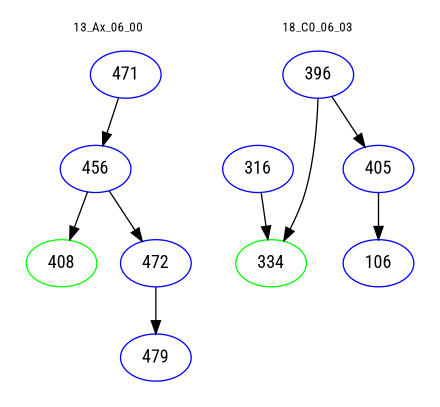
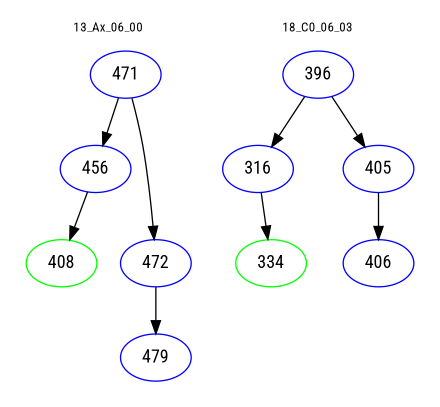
edge "396" -> "334": now "396" -> "316"
edge "456" -> "472": now "471" -> "472"
node "106": label "106" -> "406"
